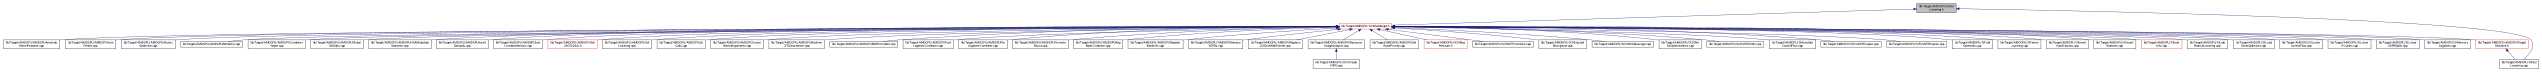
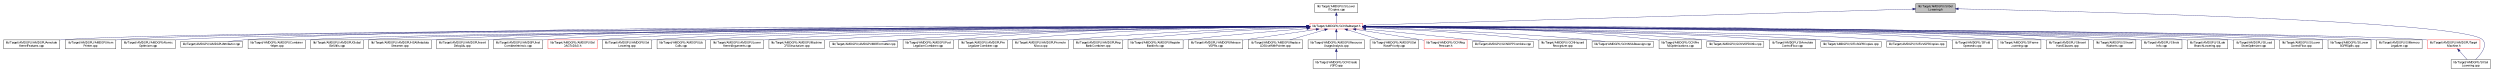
edge "lib/Target/AMDGPU/SILower I1Copies.cpp" -> "lib/Target/AMDGPU/GCNSubtarget.h": reversed
node "lib/Target/AMDGPU/SIInstr Info.cpp": color red -> black
